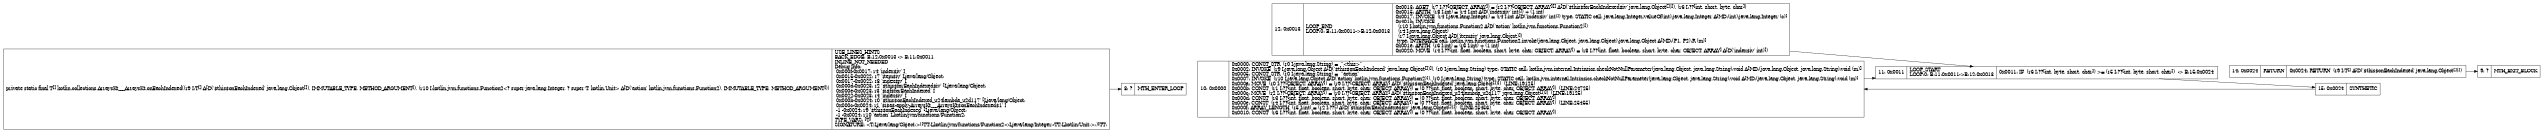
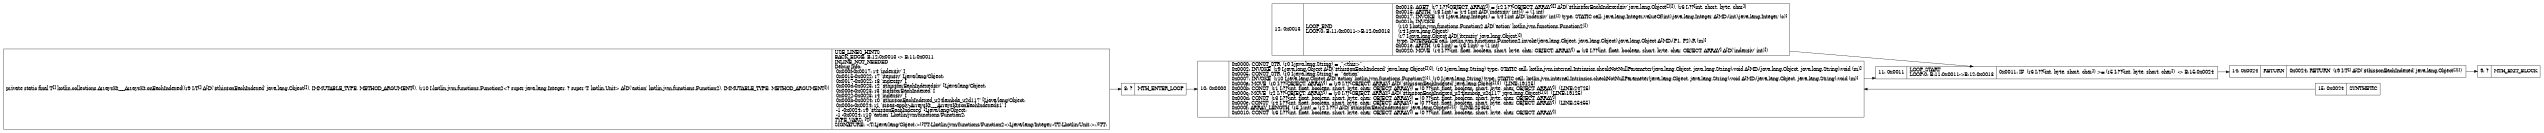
node "12: 0x0013": text "0x401b: INVOKE" -> "0x001b: INVOKE"
edge "11: 0x0011" -> "15: 0x0024": now "11: 0x0011" -> "14: 0x0024"
edge "8: ?" -> "10: 0x0000": added
